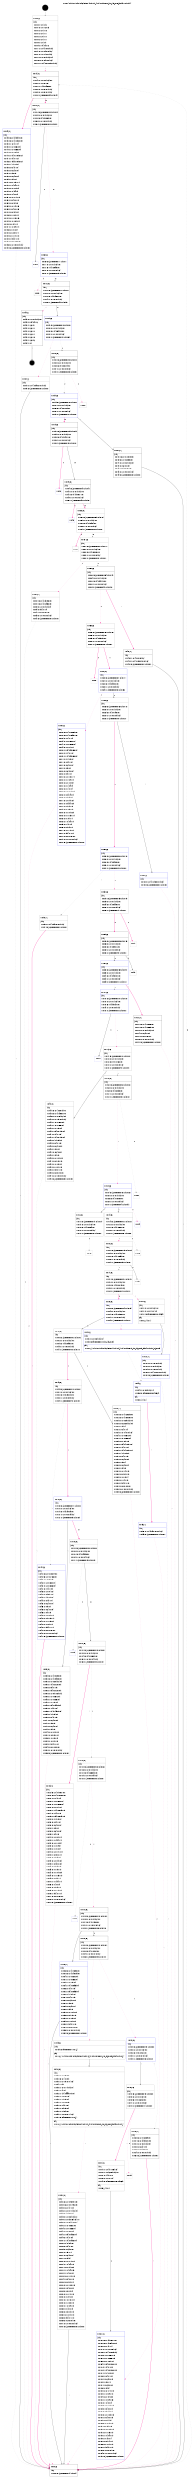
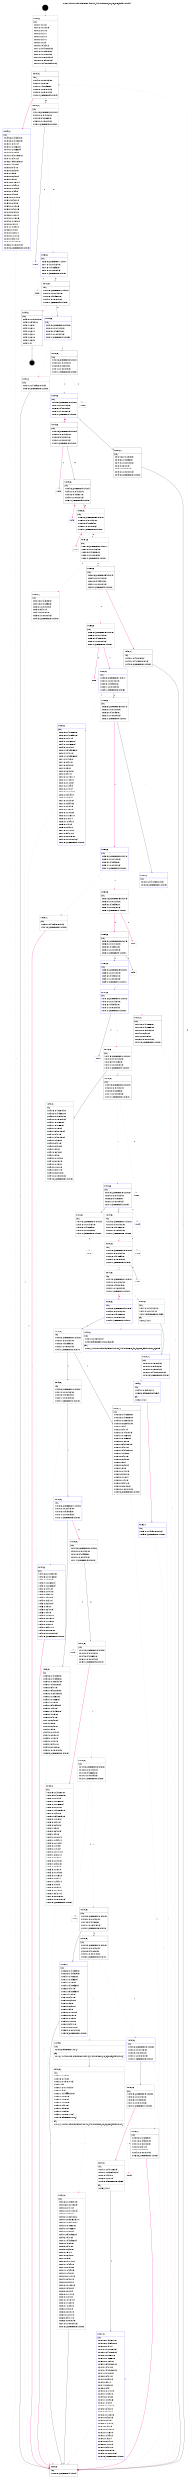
edge "0x4015e9 [25]" -> "0x401872 [27]": style bold -> dotted
